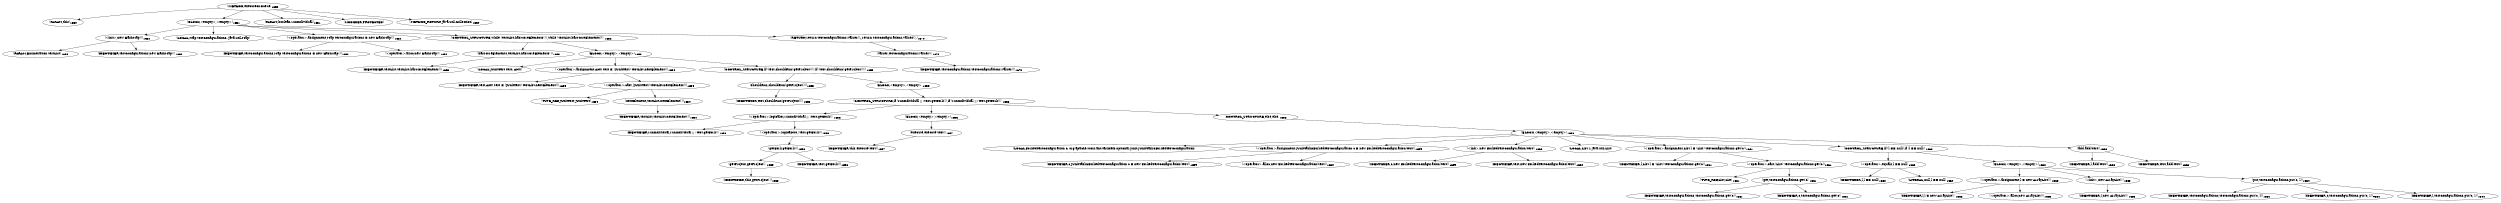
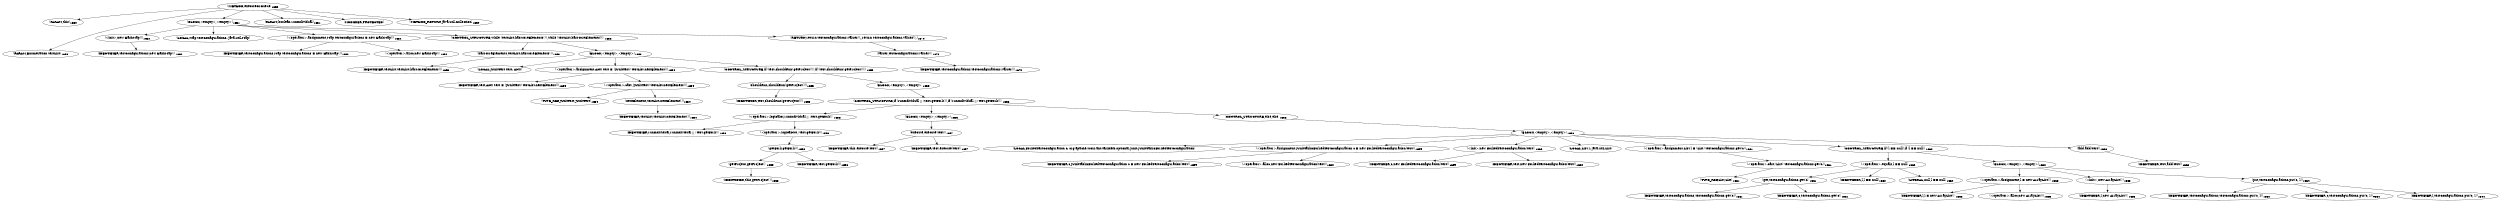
edge "(<init>,new HashMap())" -> "(PARAM,Enumeration testList)": now "(METHOD,executeOrQueue)" -> "(PARAM,Enumeration testList)"
node "(IDENTIFIER,test,execute(test))": added
node "(IDENTIFIER,l,List l = (List) testConfigurations.get(c))": removed
node "(IDENTIFIER,l,add(test))": removed
edge "(<operator>.cast,(List) testConfigurations.get(c))" -> "(get,testConfigurations.get(c))": now "(<operator>.equals,l == null)" -> "(get,testConfigurations.get(c))"
